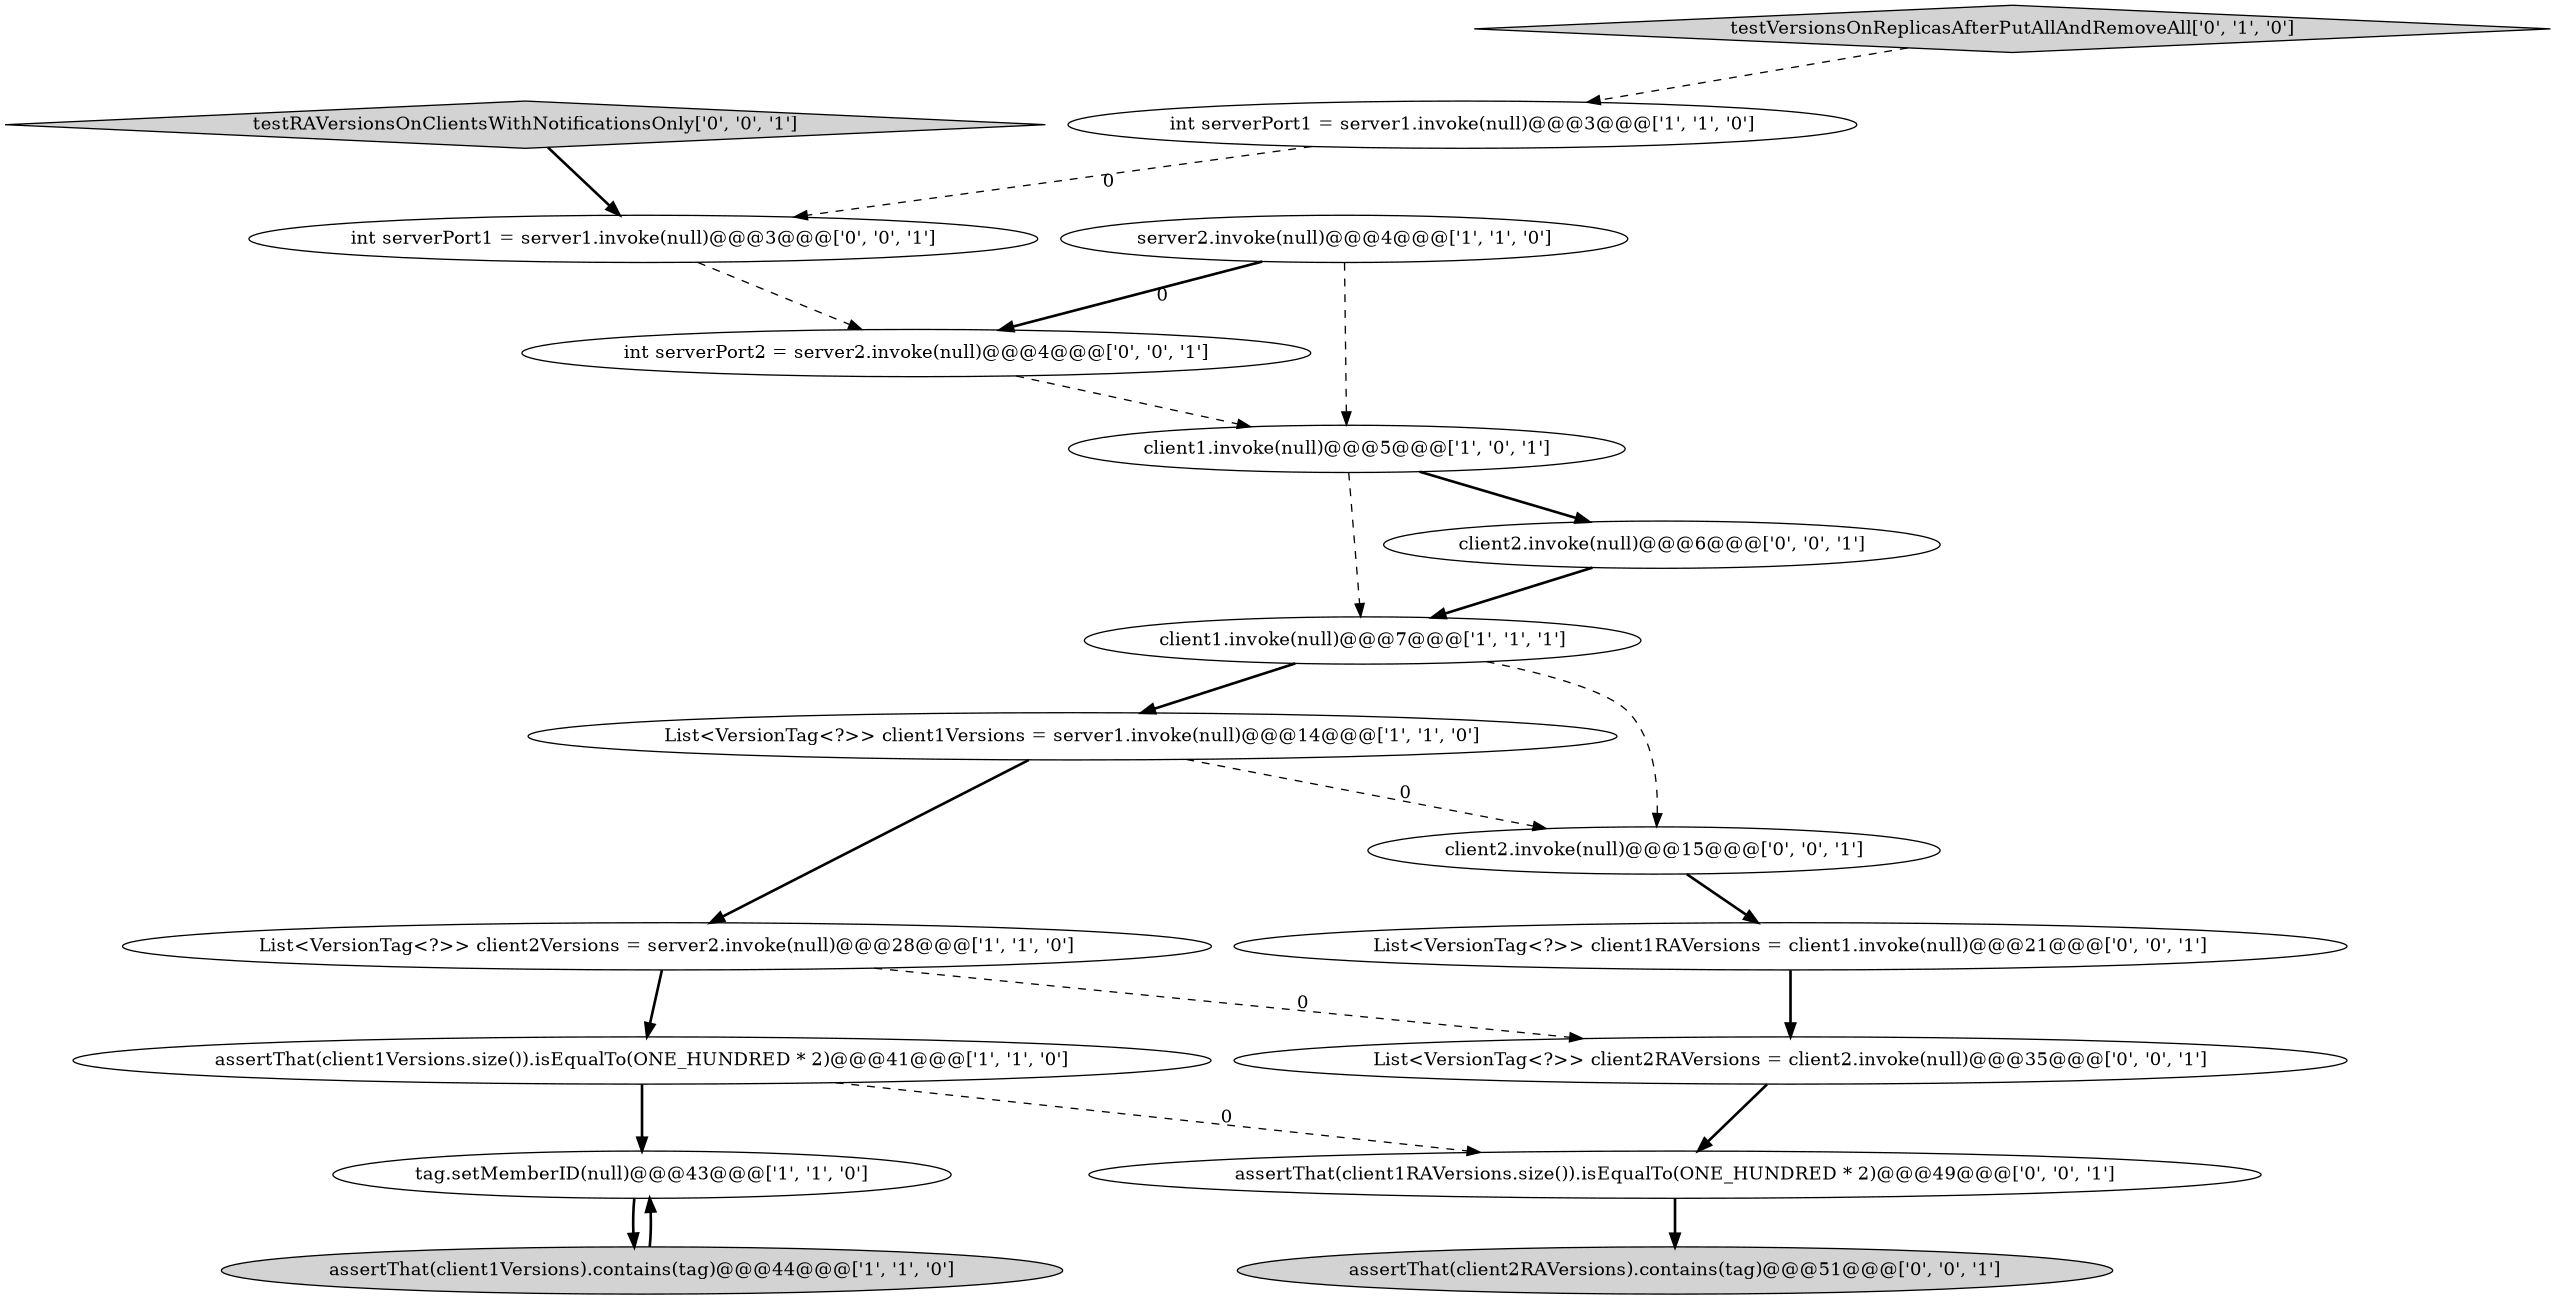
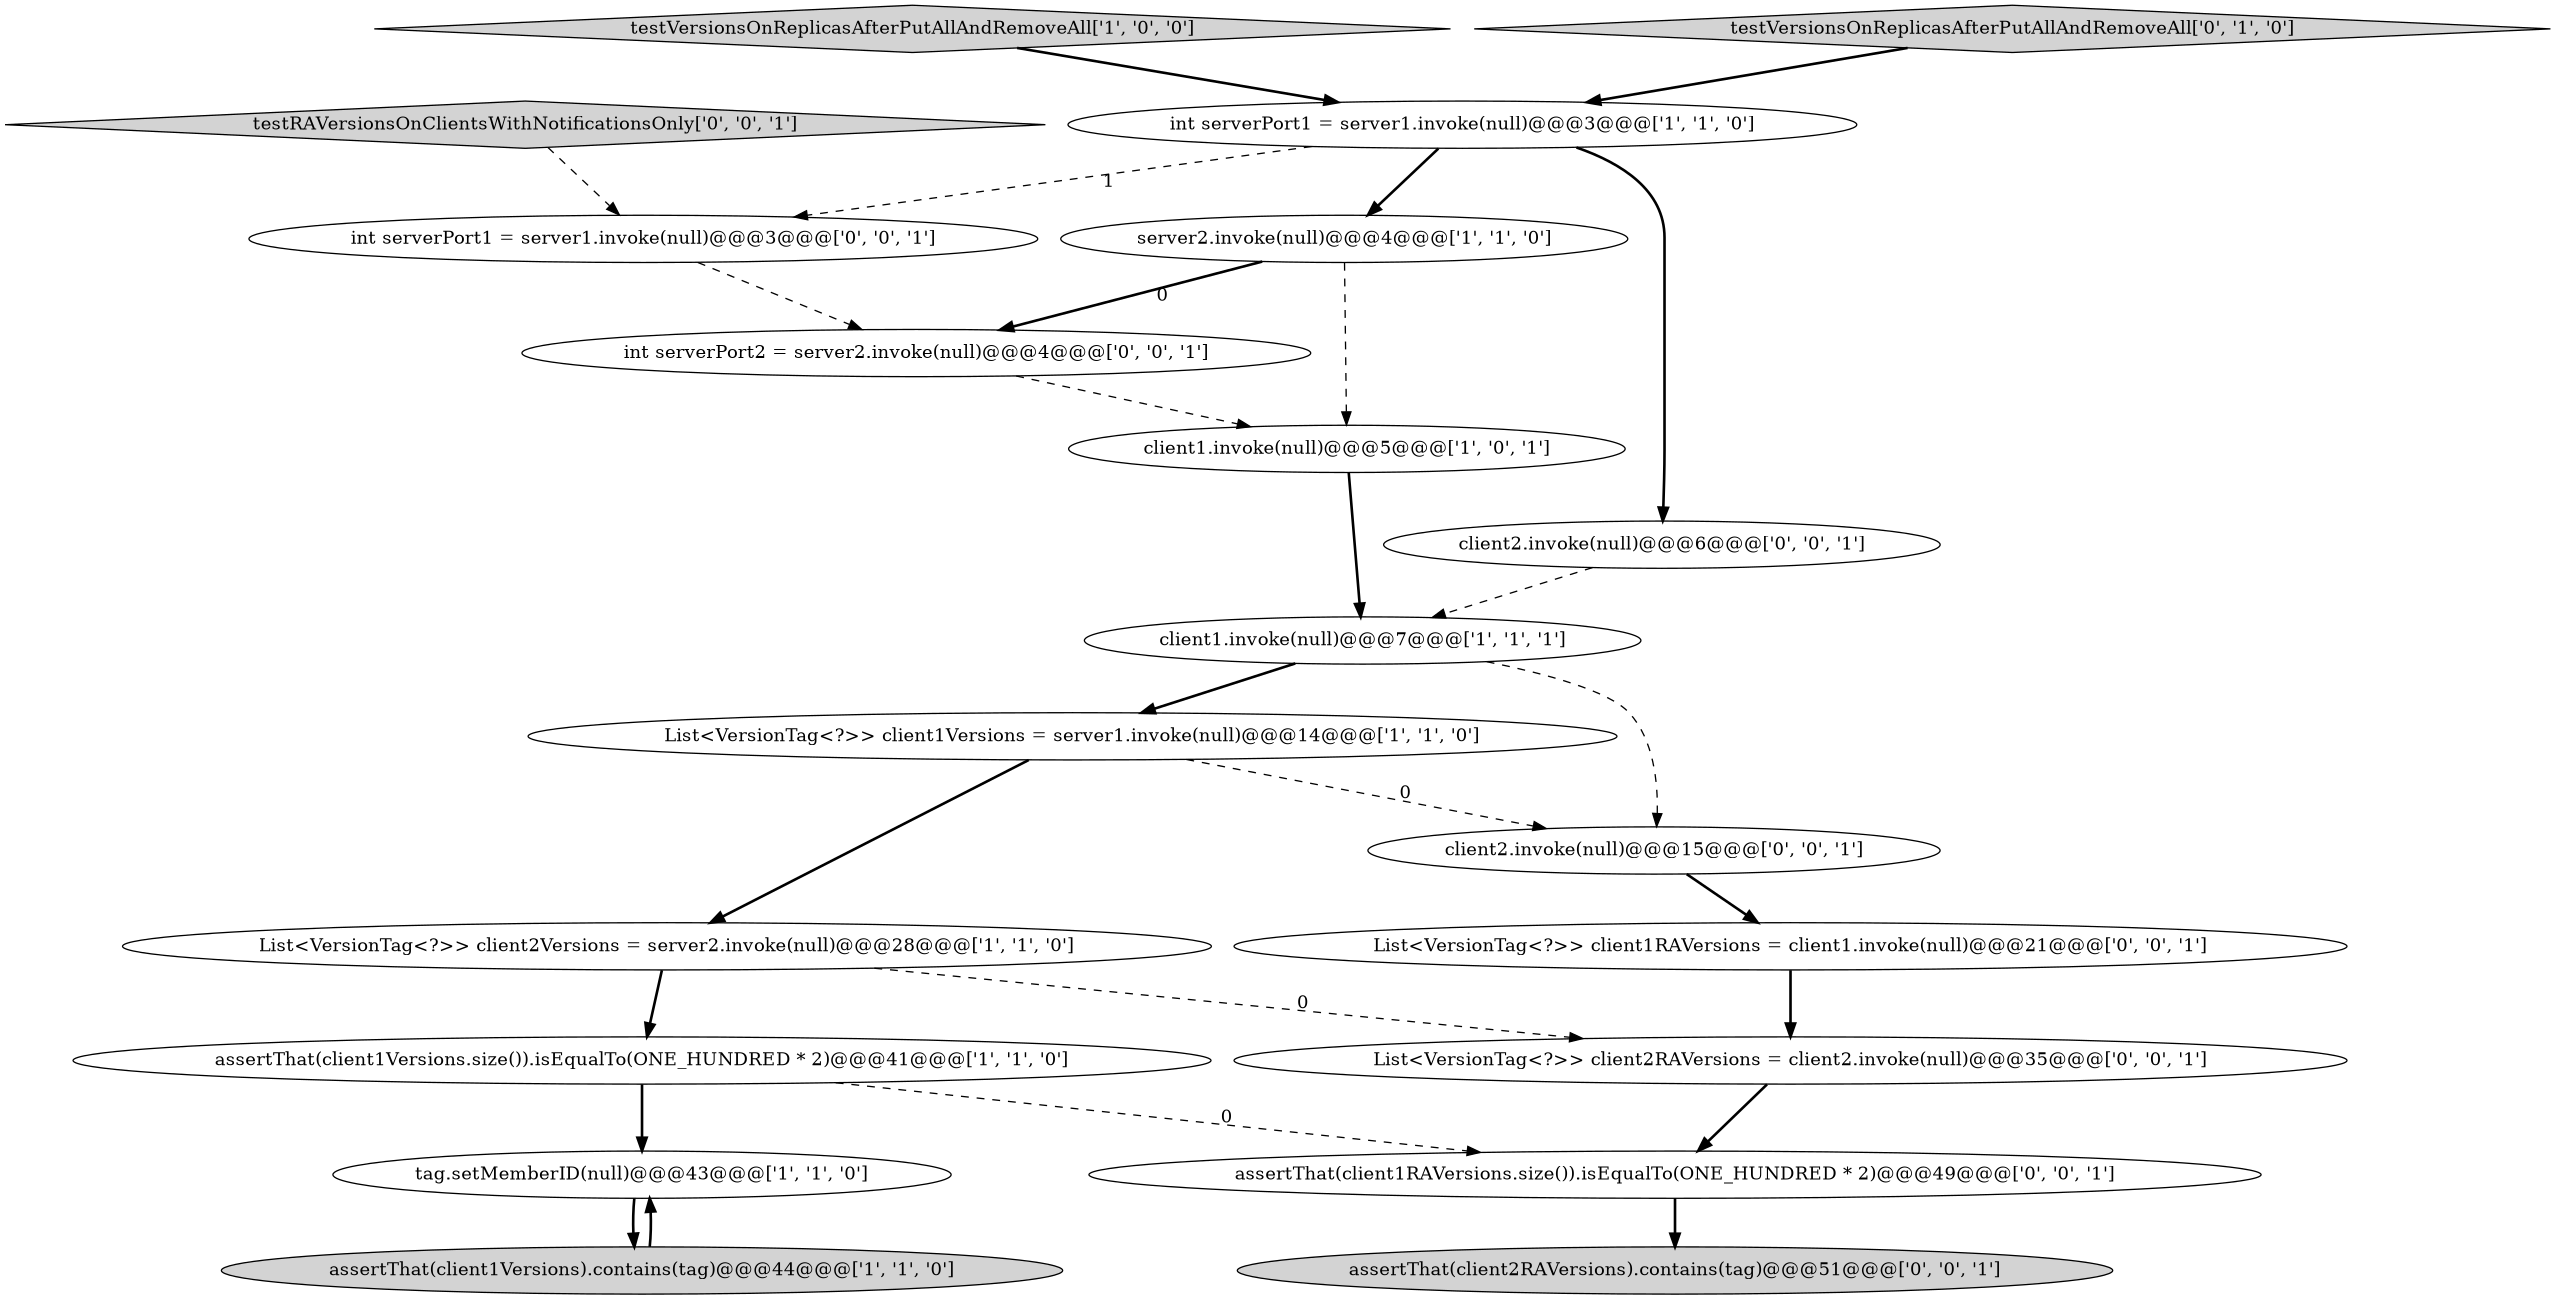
node "testVersionsOnReplicasAfterPutAllAndRemoveAll['1', '0', '0']": added
edge "testVersionsOnReplicasAfterPutAllAndRemoveAll['0', '1', '0']" -> "int serverPort1 = server1.invoke(null)@@@3@@@['1', '1', '0']": style dashed -> bold
edge "testRAVersionsOnClientsWithNotificationsOnly['0', '0', '1']" -> "int serverPort1 = server1.invoke(null)@@@3@@@['0', '0', '1']": style bold -> dashed
edge "int serverPort1 = server1.invoke(null)@@@3@@@['1', '1', '0']" -> "server2.invoke(null)@@@4@@@['1', '1', '0']": added
edge "int serverPort1 = server1.invoke(null)@@@3@@@['1', '1', '0']" -> "int serverPort1 = server1.invoke(null)@@@3@@@['0', '0', '1']": label "0" -> "1"
edge "client1.invoke(null)@@@5@@@['1', '0', '1']" -> "client2.invoke(null)@@@6@@@['0', '0', '1']": now "int serverPort1 = server1.invoke(null)@@@3@@@['1', '1', '0']" -> "client2.invoke(null)@@@6@@@['0', '0', '1']"
edge "client1.invoke(null)@@@5@@@['1', '0', '1']" -> "client1.invoke(null)@@@7@@@['1', '1', '1']": style dashed -> bold
edge "client2.invoke(null)@@@6@@@['0', '0', '1']" -> "client1.invoke(null)@@@7@@@['1', '1', '1']": style bold -> dashed
